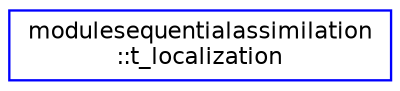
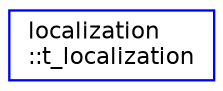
node "modulesequentialassimilation ::t_localization": label "modulesequentialassimilation ::t_localization" -> "localization ::t_localization"
